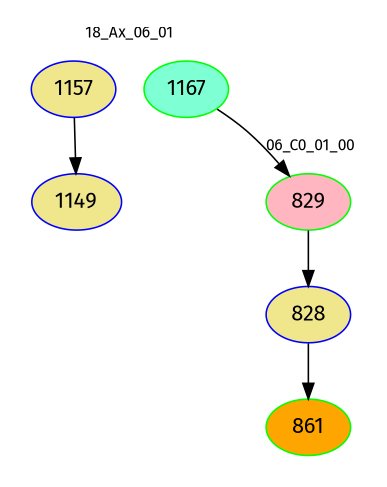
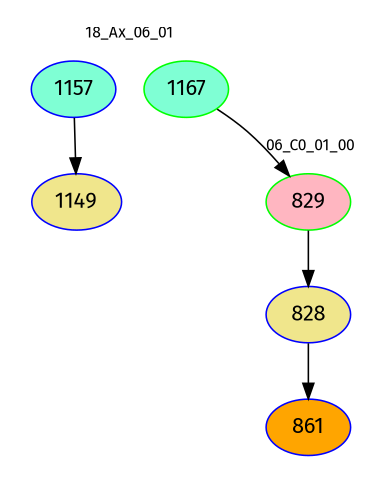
node "1157": fillcolor khaki -> aquamarine
node "861": color green -> blue
